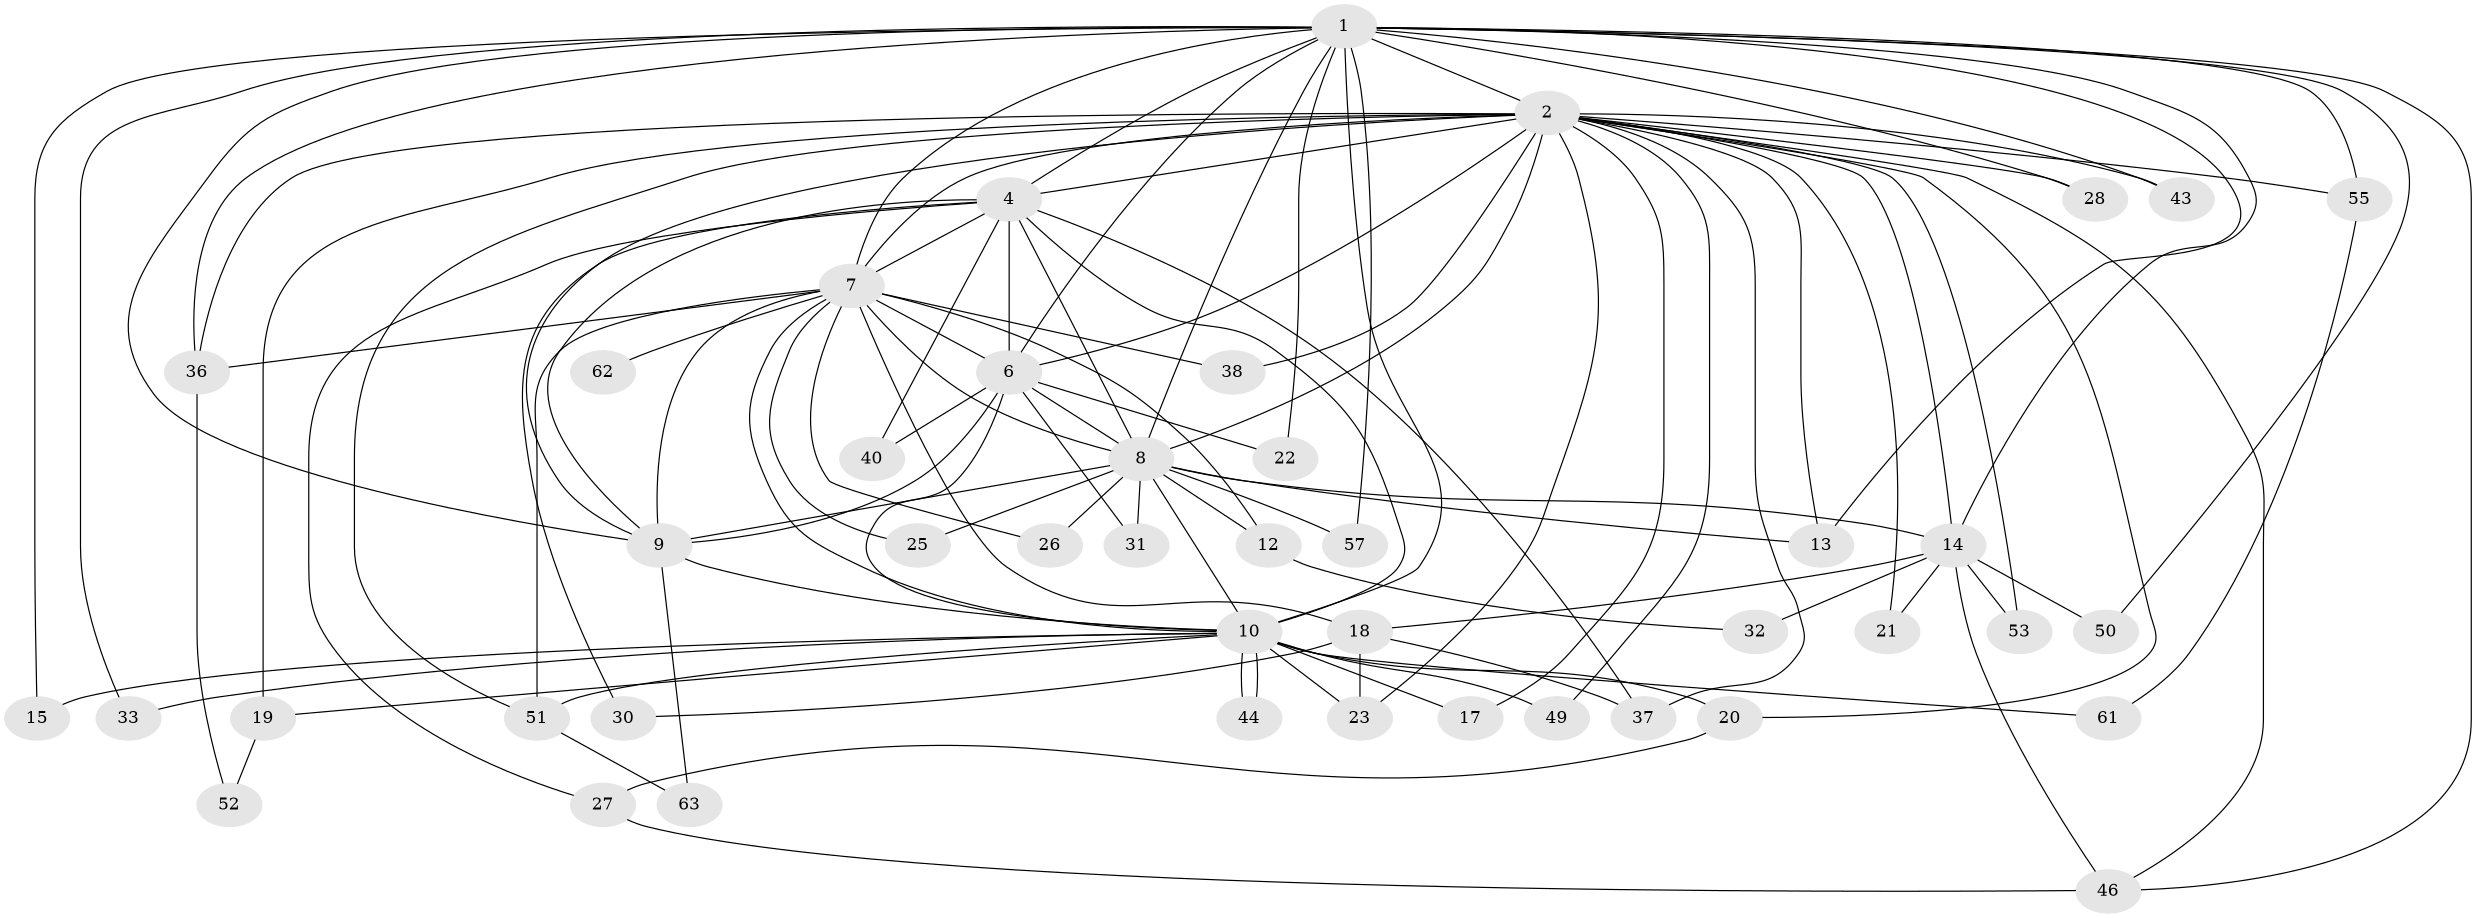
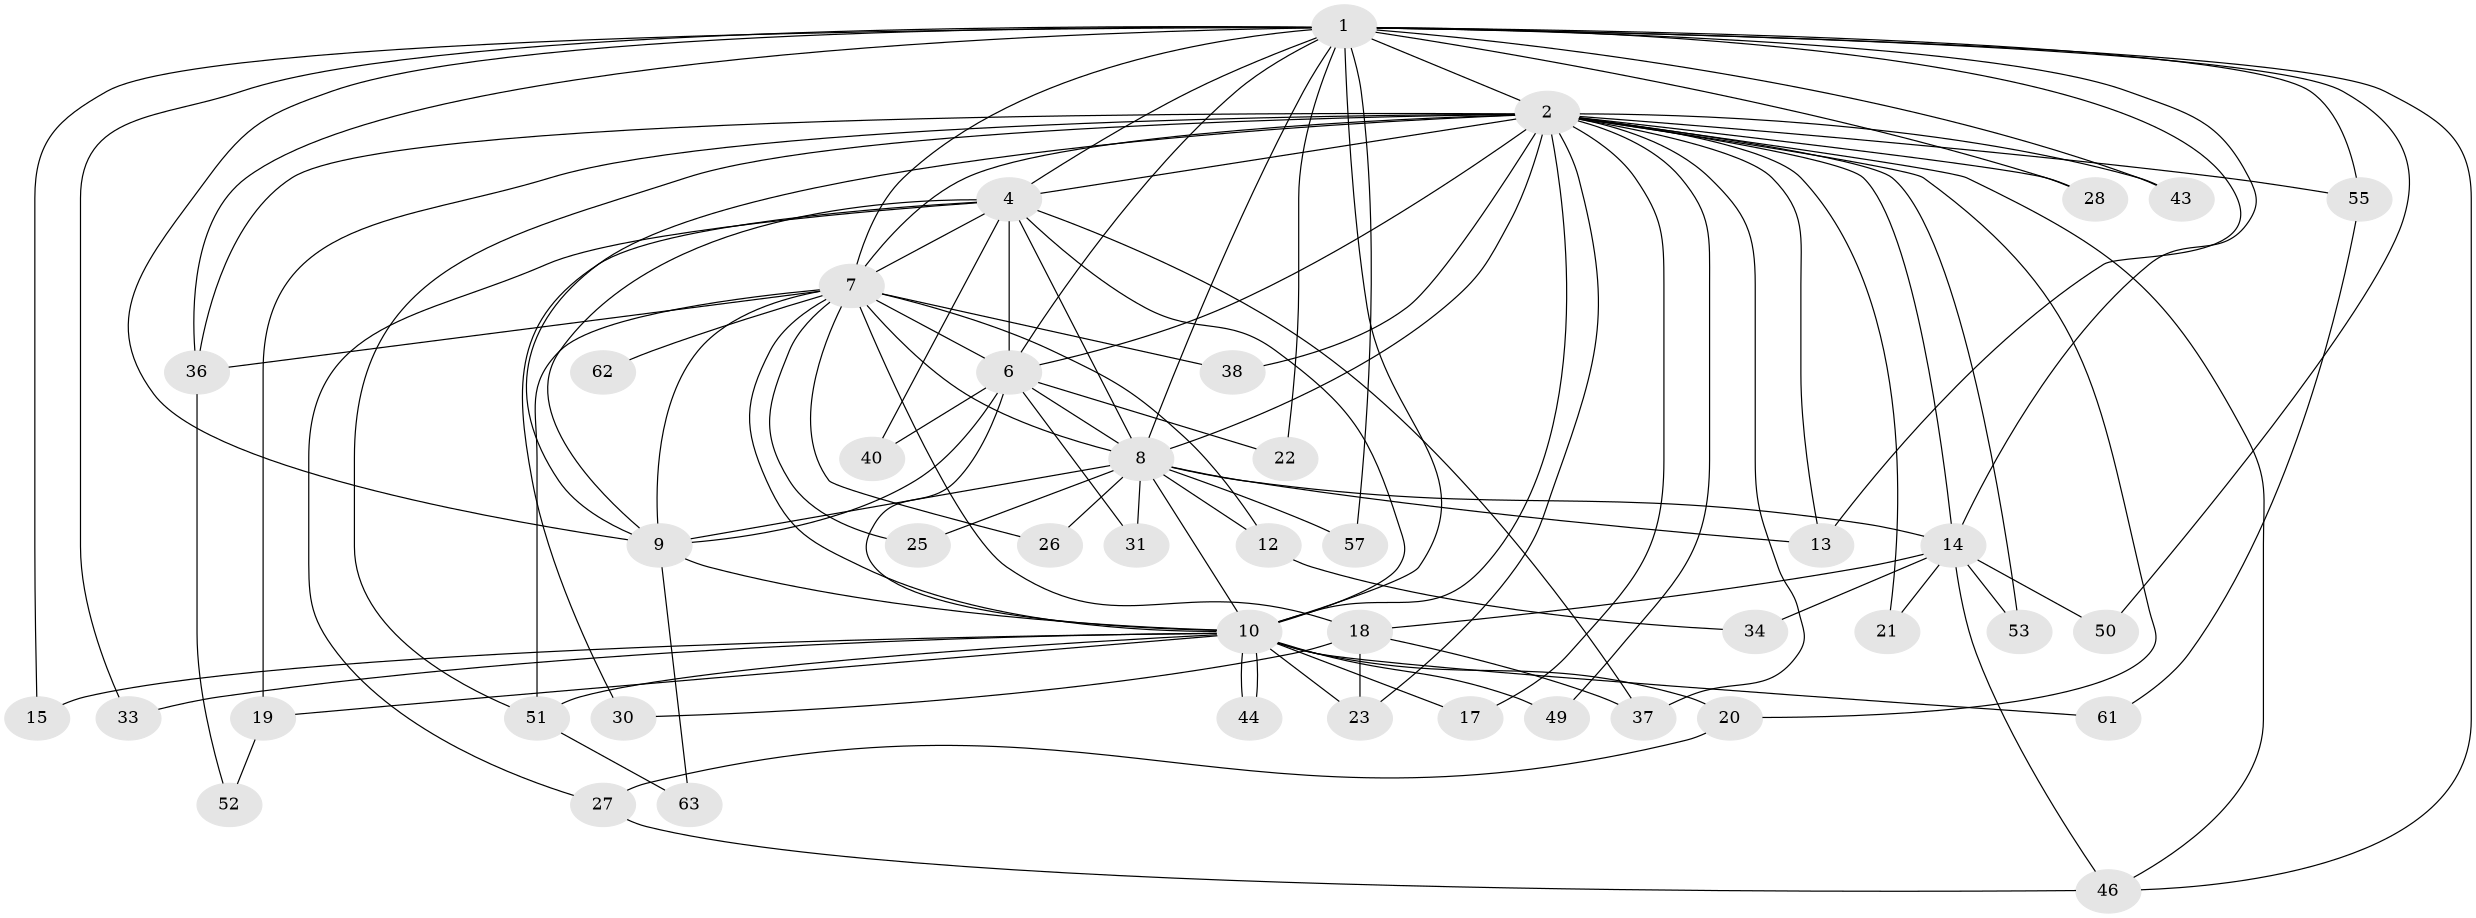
edge "2" -- "10": added
node "32": label "32" -> "34"
